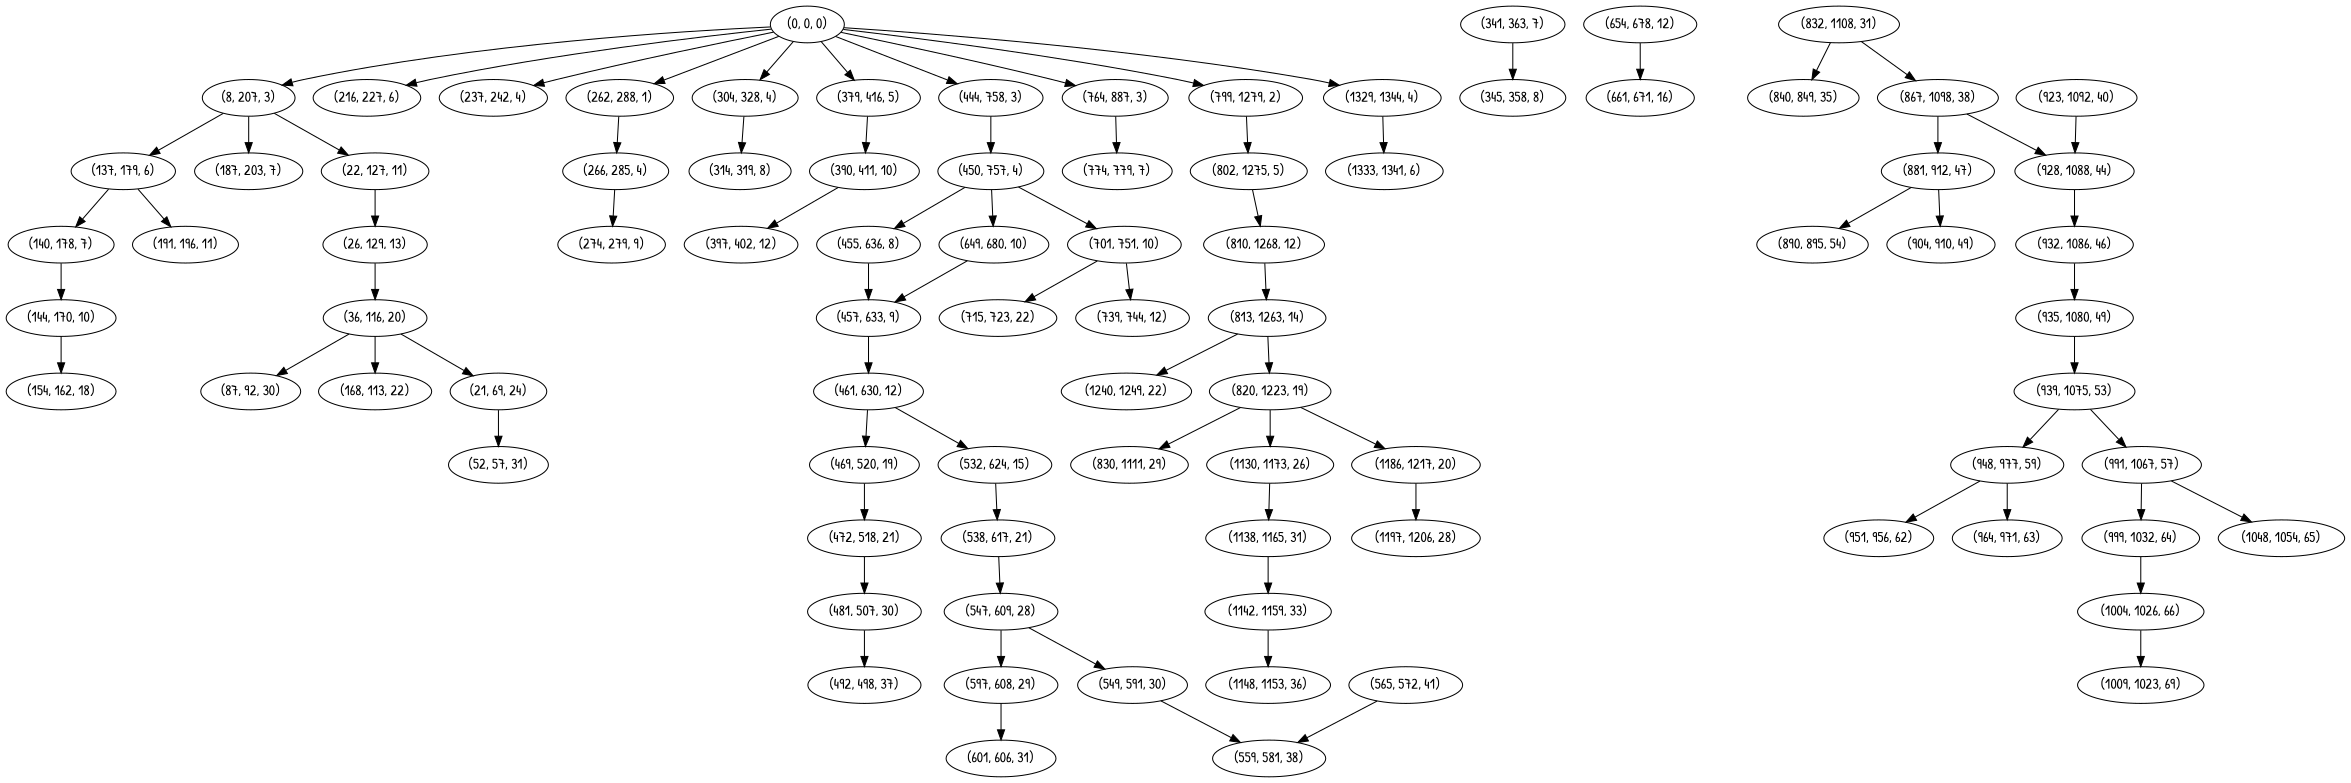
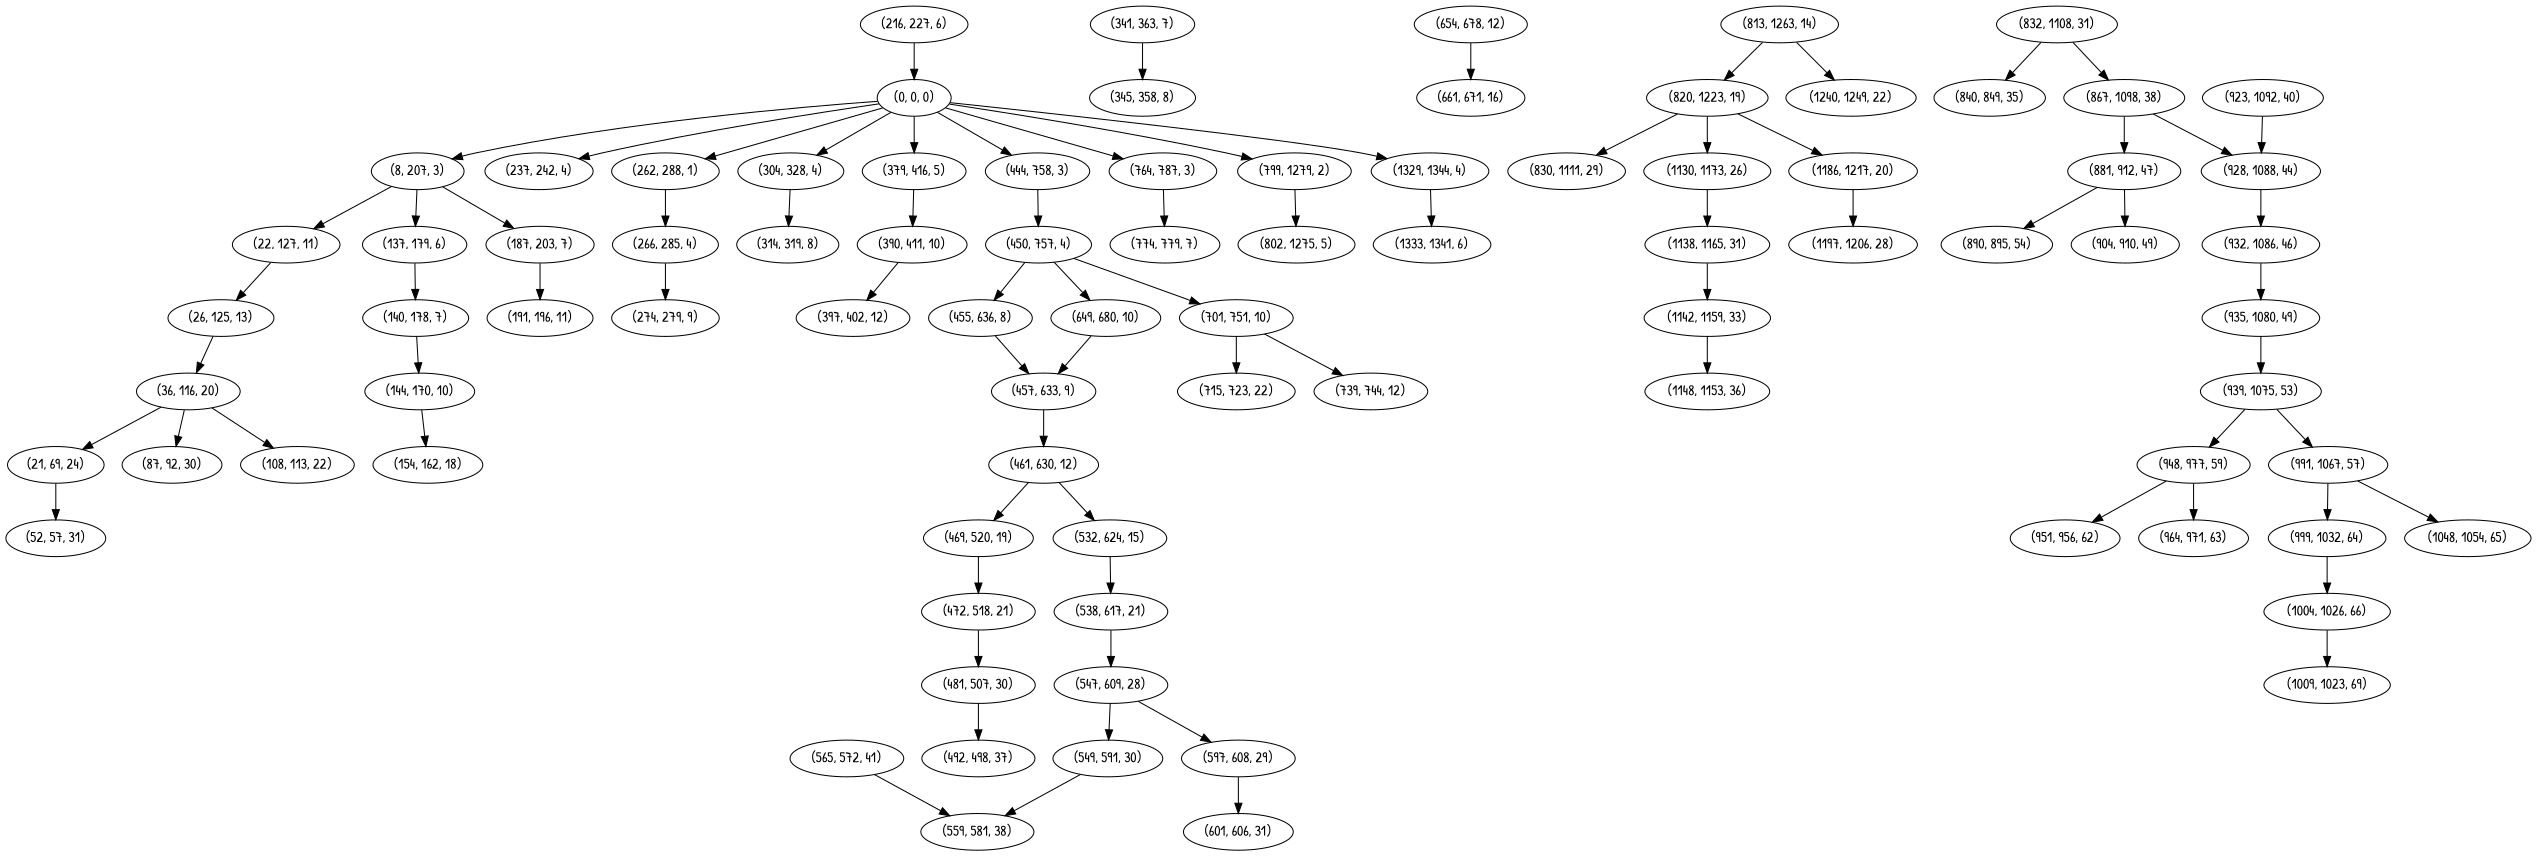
edge "(0, 0, 0)" -> "(216, 227, 6)": reversed
node "(764, 887, 3)": label "(764, 887, 3)" -> "(764, 787, 3)"
edge "(137, 179, 6)" -> "(191, 196, 11)": now "(187, 203, 7)" -> "(191, 196, 11)"
node "(26, 129, 13)": label "(26, 129, 13)" -> "(26, 125, 13)"
node "(810, 1268, 12)": removed
node "(168, 113, 22)": label "(168, 113, 22)" -> "(108, 113, 22)"
